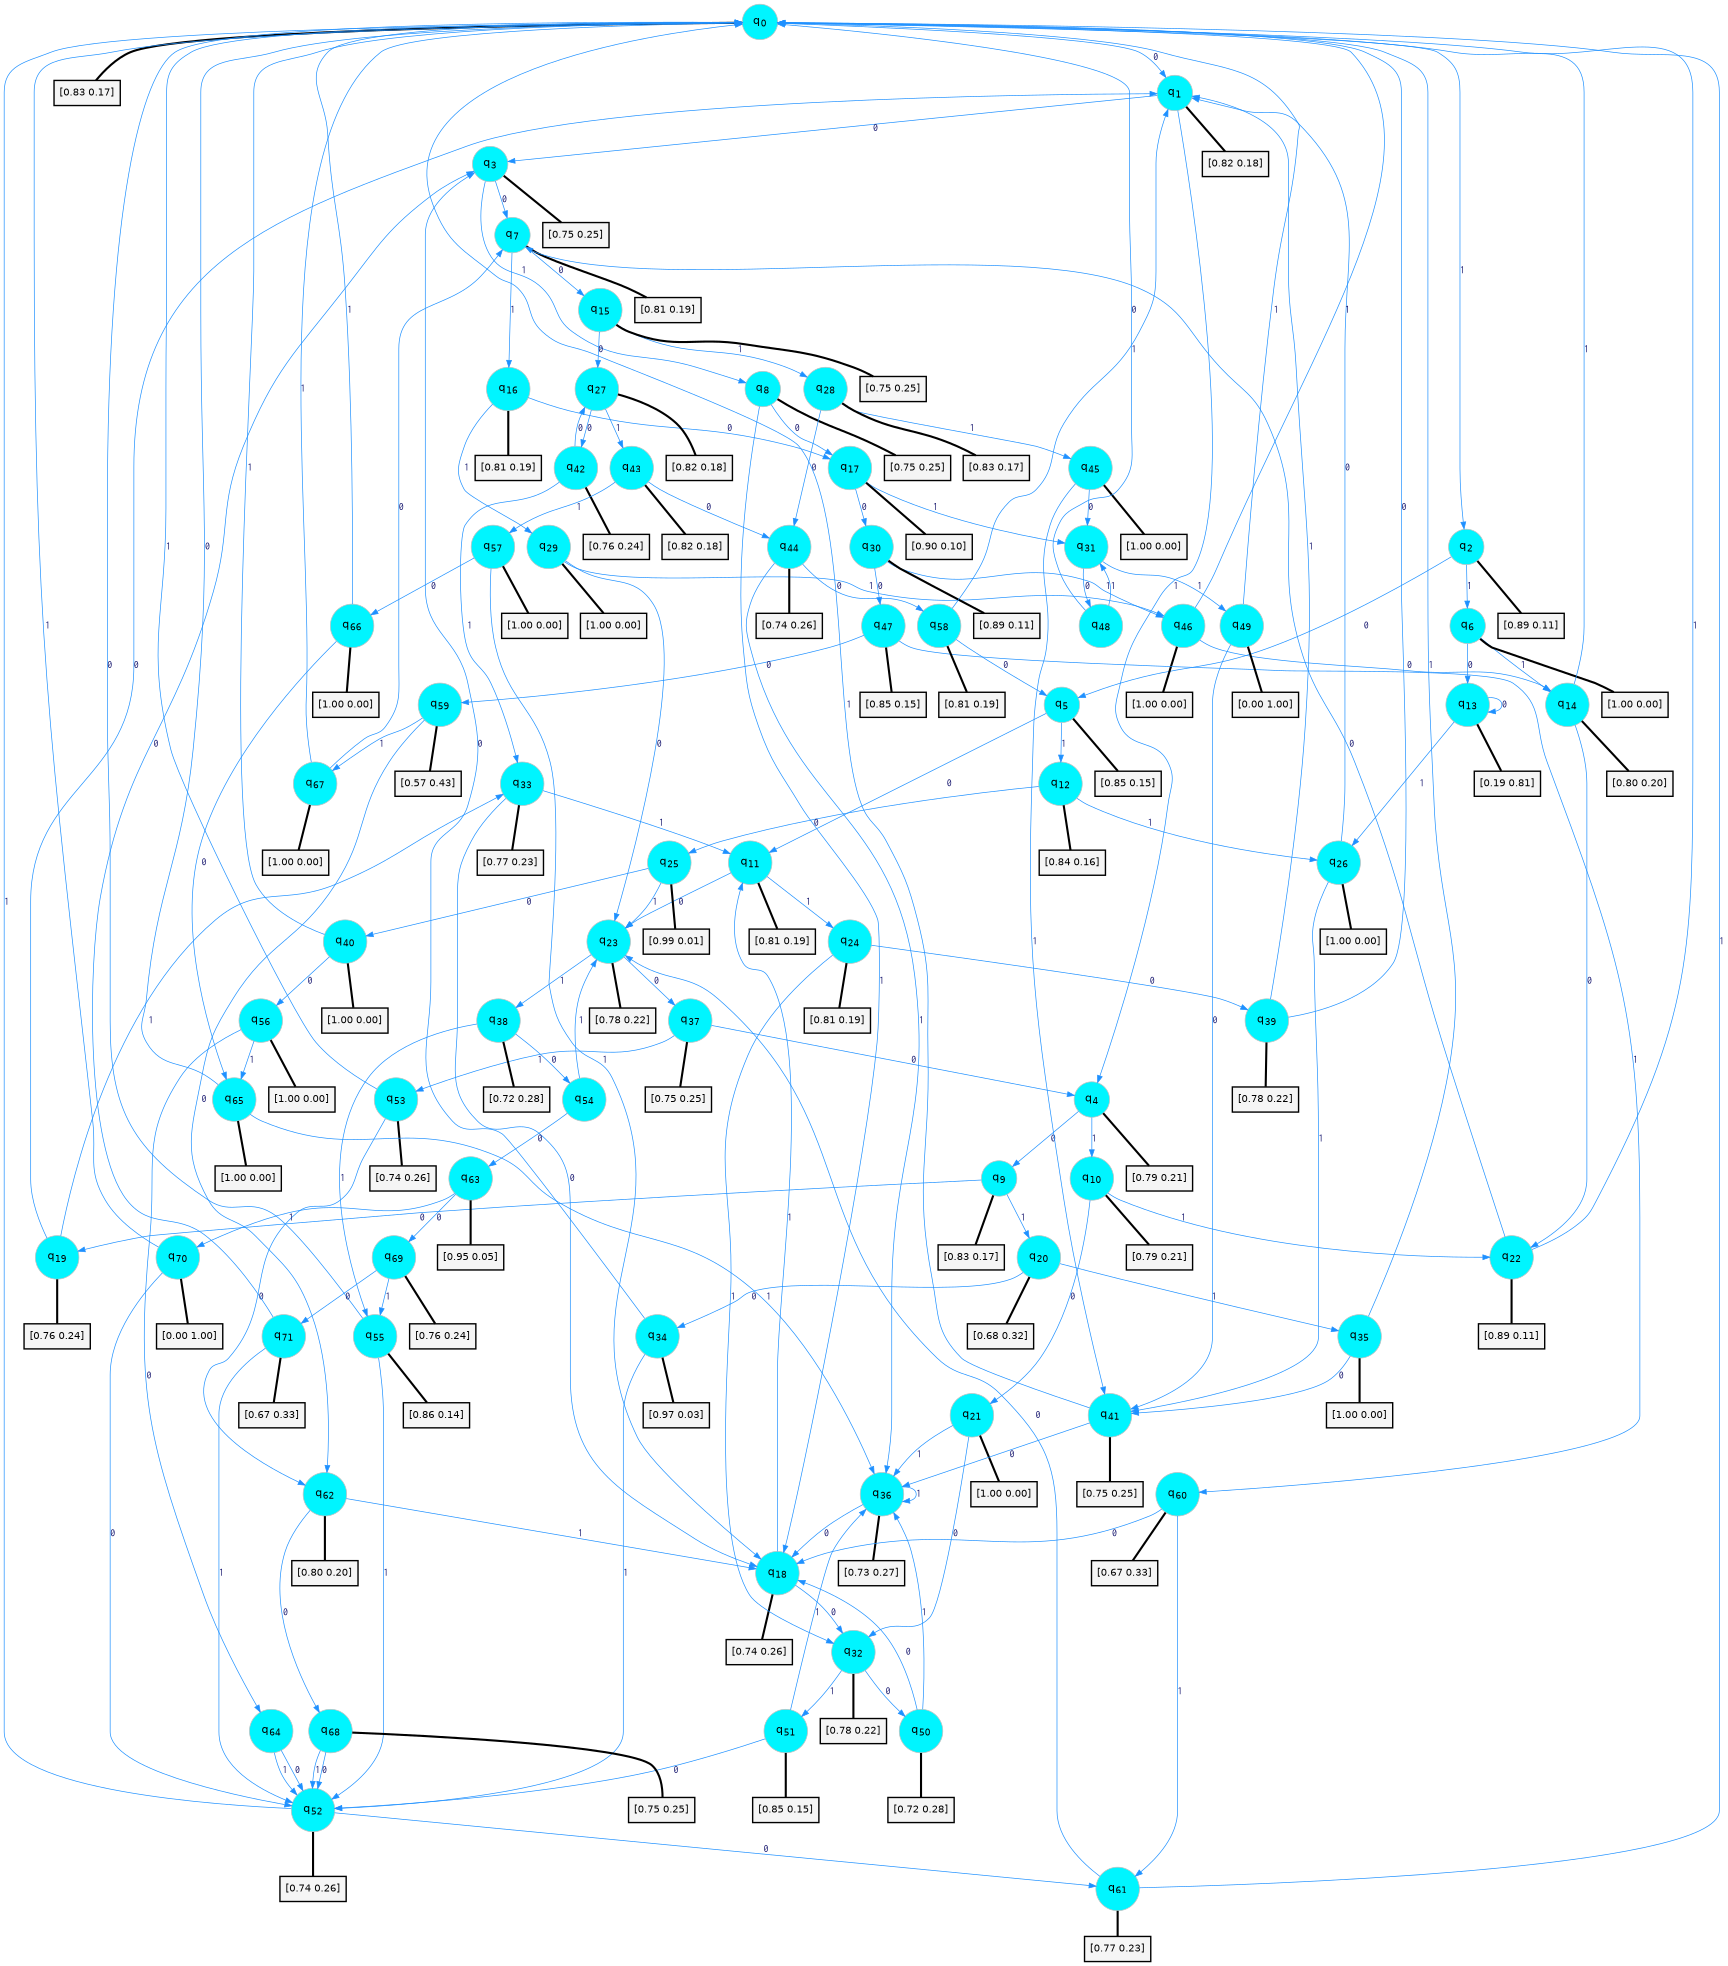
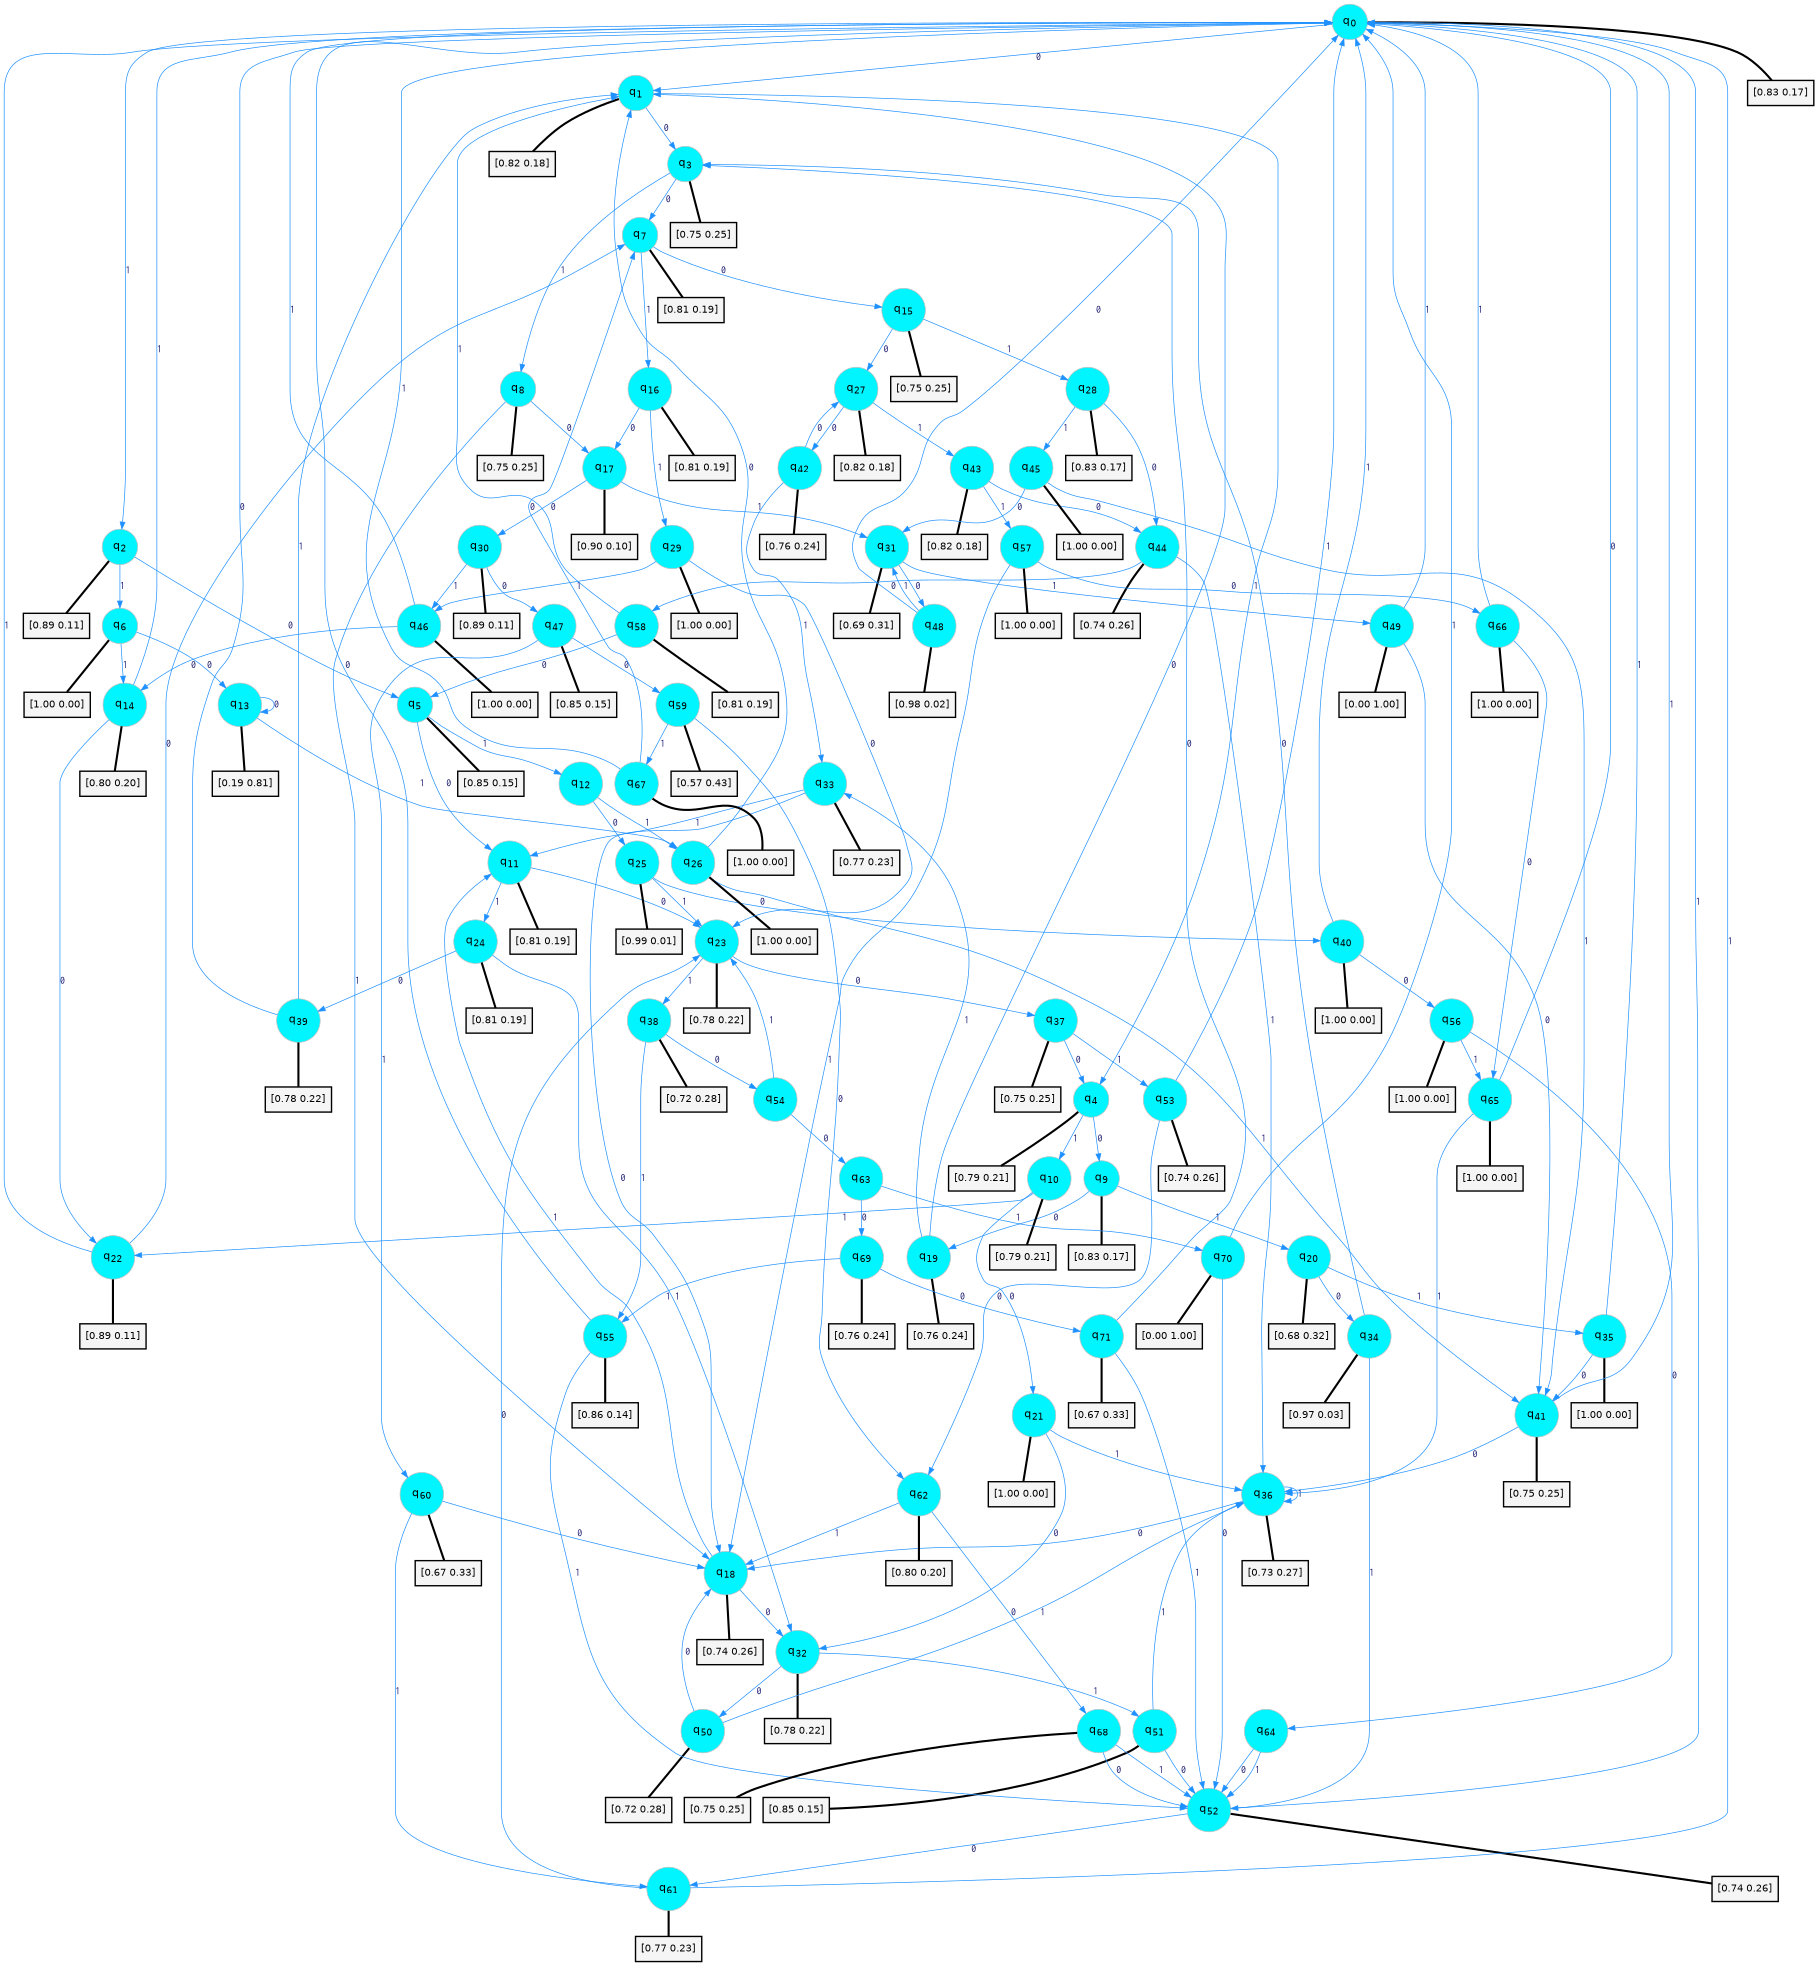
node "[0.69 0.31]": added
node "[0.98 0.02]": added
node "[0.84 0.16]": removed
node "[0.95 0.05]": removed
